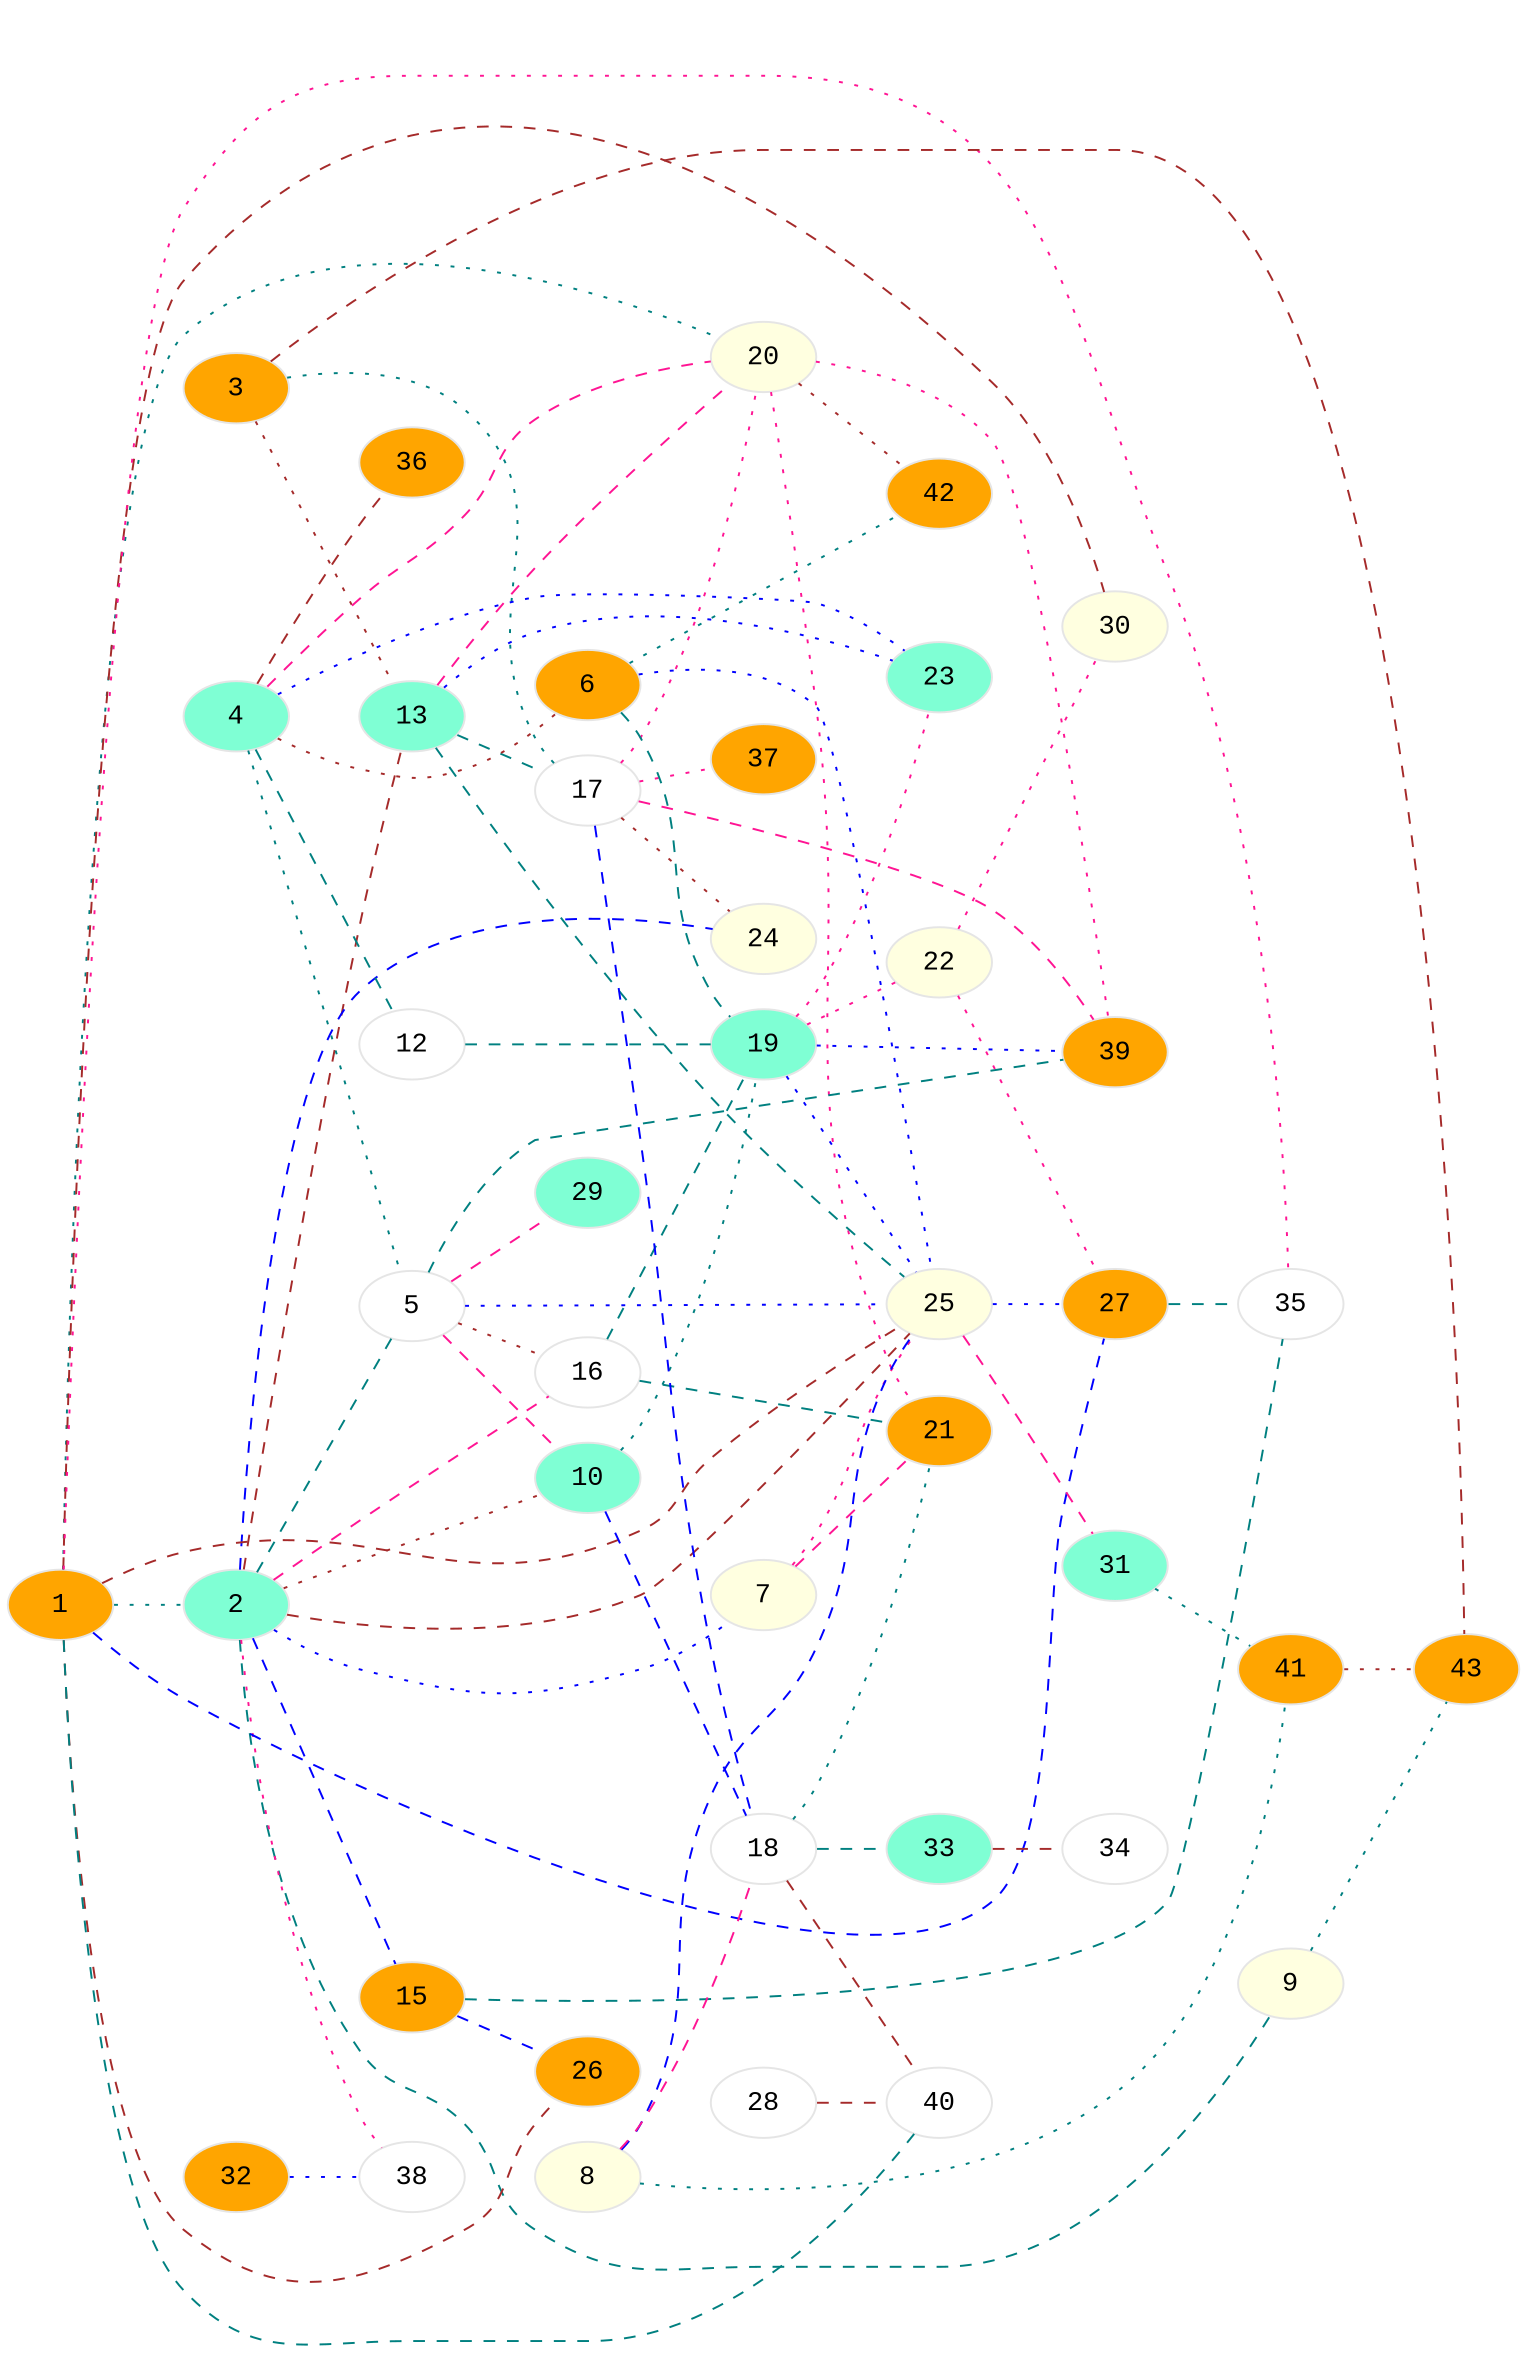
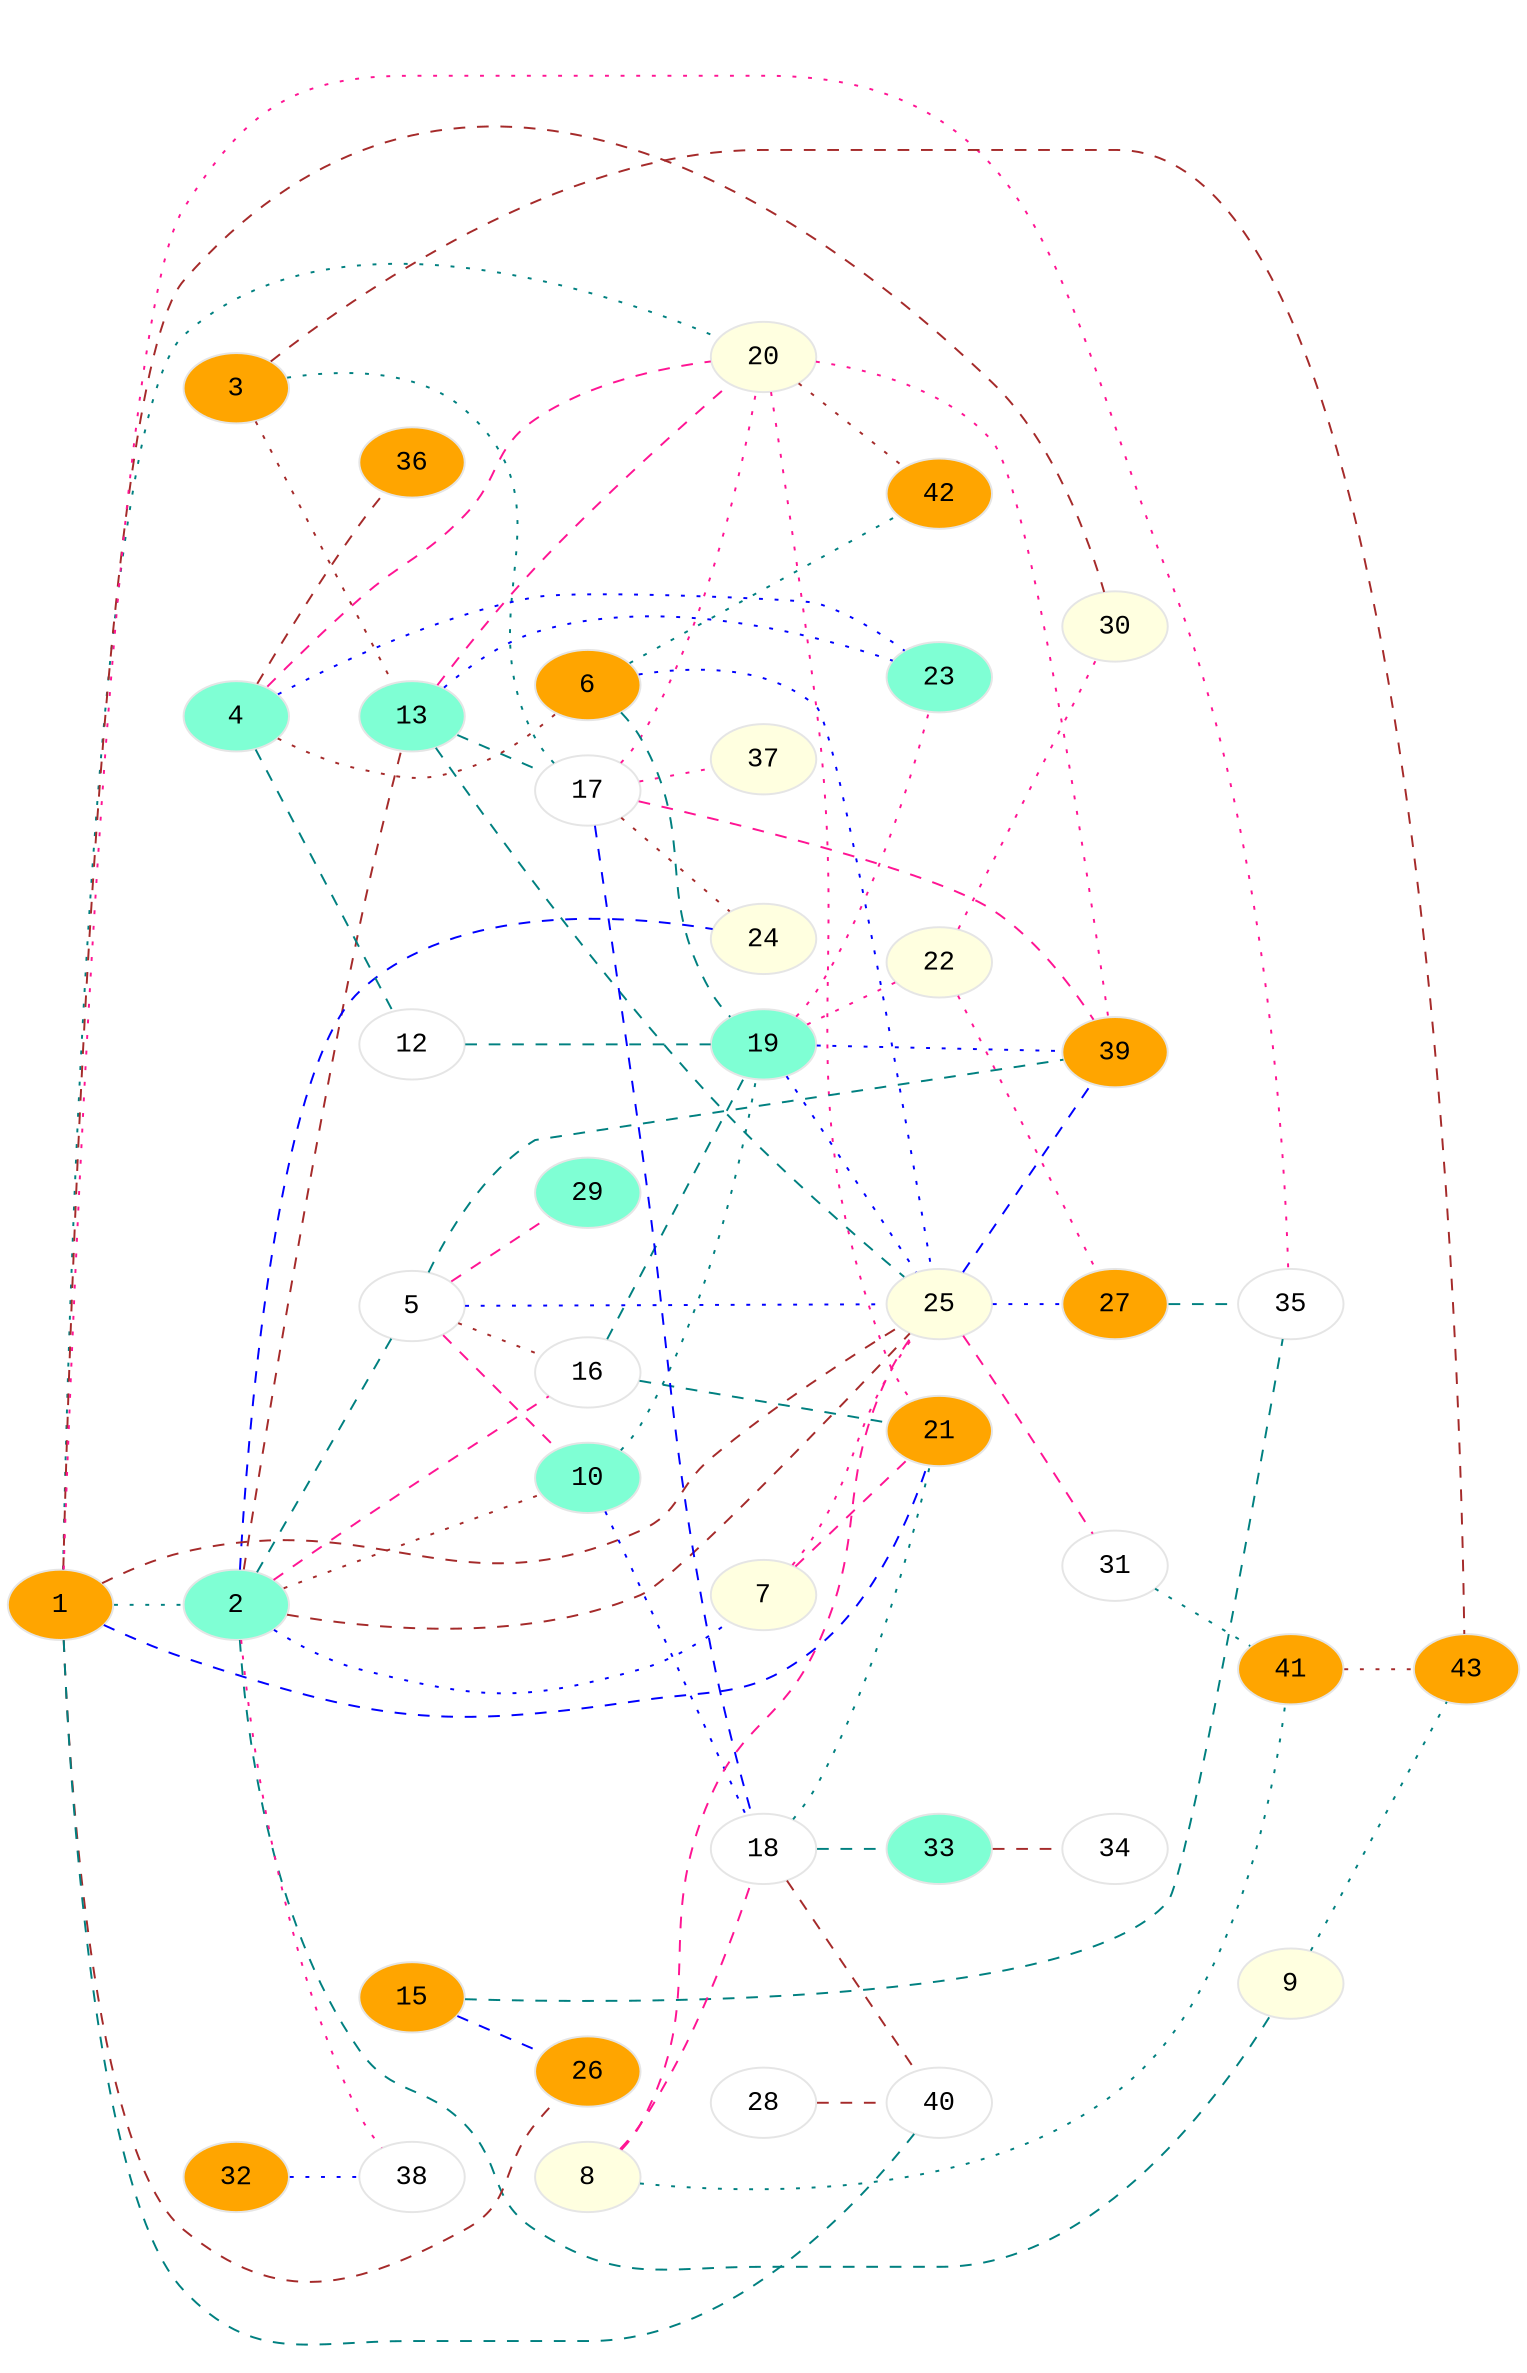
node "37": fillcolor orange -> lightyellow
edge "4" -- "5": removed
edge "39" -- "25": added
node "31": fillcolor aquamarine -> white
edge "10" -- "18": style dashed -> dotted
edge "25" -- "8": color blue -> deeppink
edge "2" -- "15": removed
edge "27" -- "1": now "21" -- "1"
